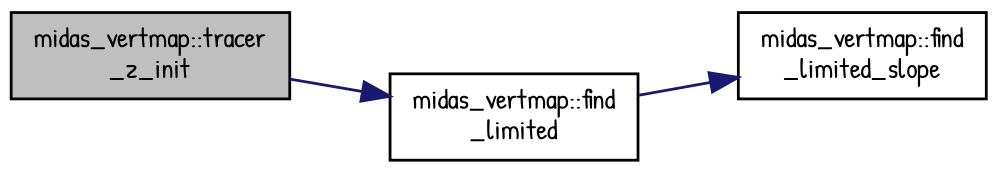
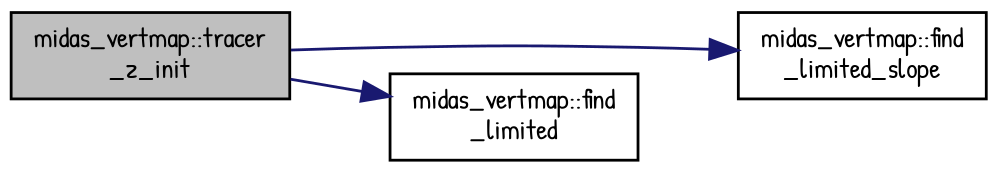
edge "midas_vertmap::find _limited" -> "midas_vertmap::find _limited_slope": now "midas_vertmap::tracer _z_init" -> "midas_vertmap::find _limited_slope"
